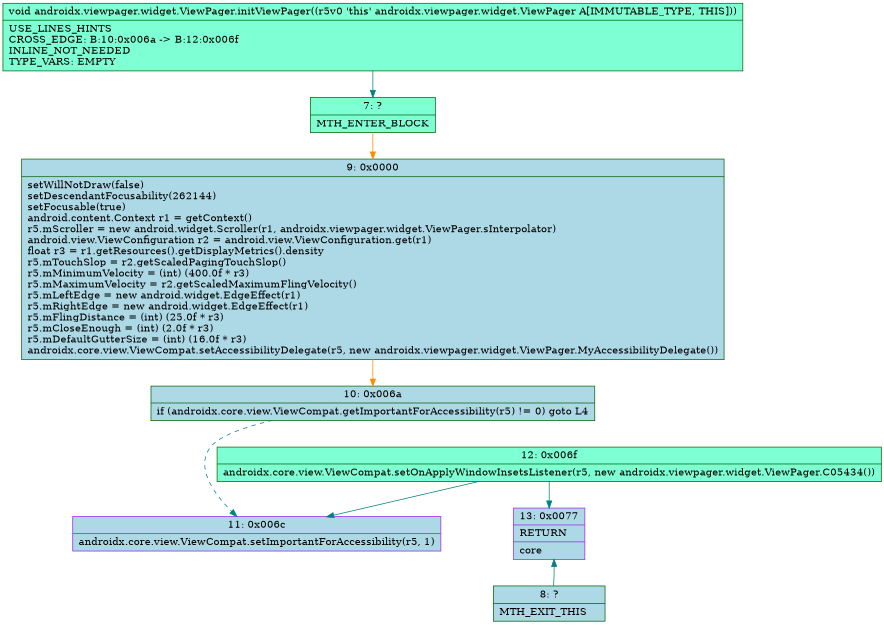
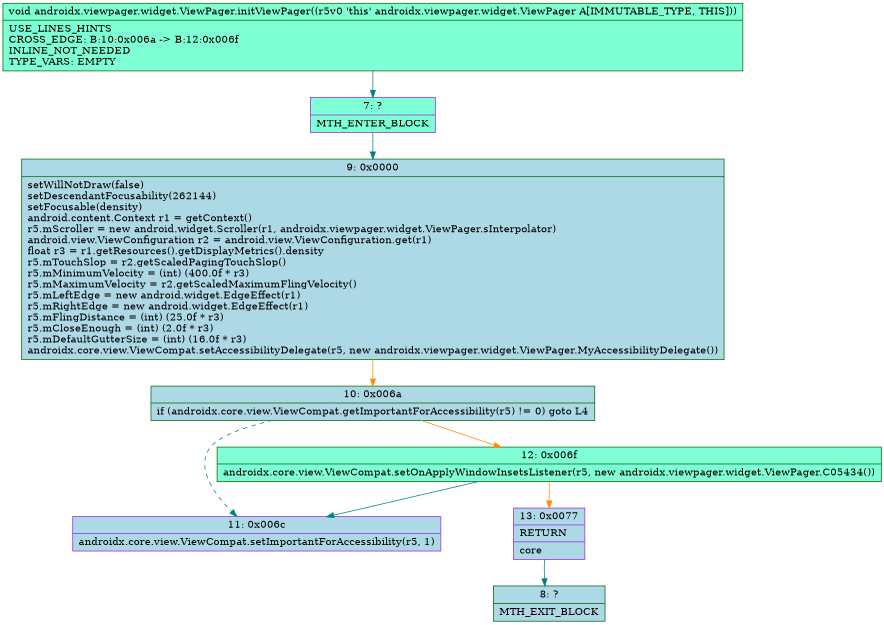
node "7: ?": color darkgreen -> purple
edge "7: ?" -> "9: 0x0000": color darkorange -> teal
node "9: 0x0000": text "setFocusable(true)" -> "setFocusable(density)"
edge "10: 0x006a" -> "12: 0x006f": added
edge "12: 0x006f" -> "13: 0x0077": color teal -> darkorange
edge "8: ?" -> "13: 0x0077": reversed
node "8: ?": text "MTH_EXIT_THIS" -> "MTH_EXIT_BLOCK"
